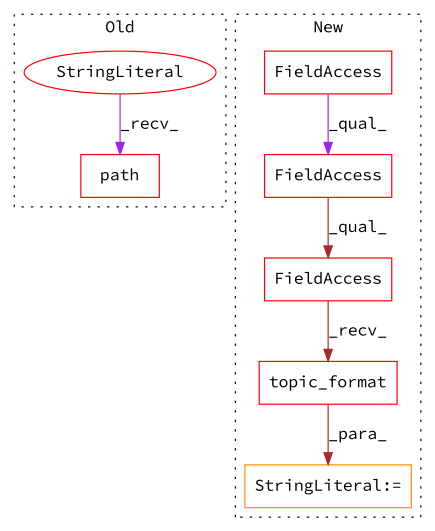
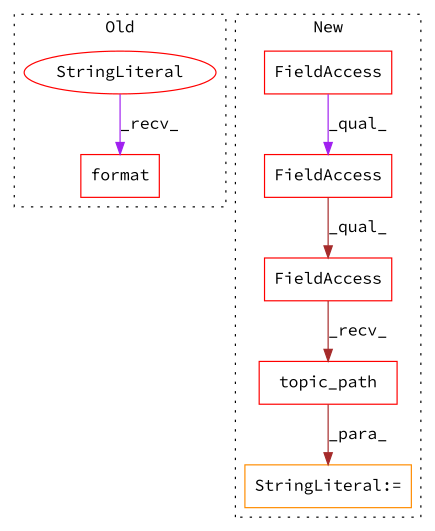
node "path": label "path" -> "format"
node "topic_format": label "topic_format" -> "topic_path"
